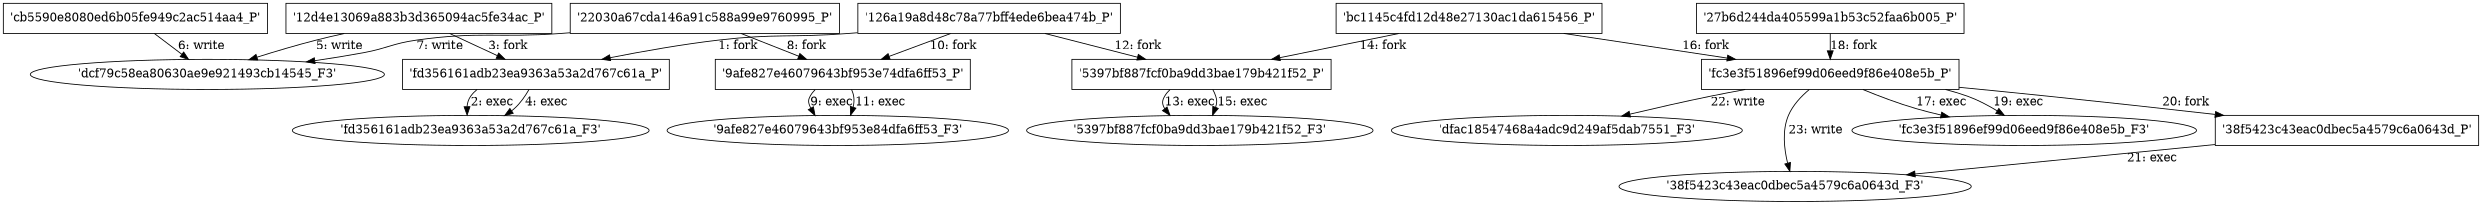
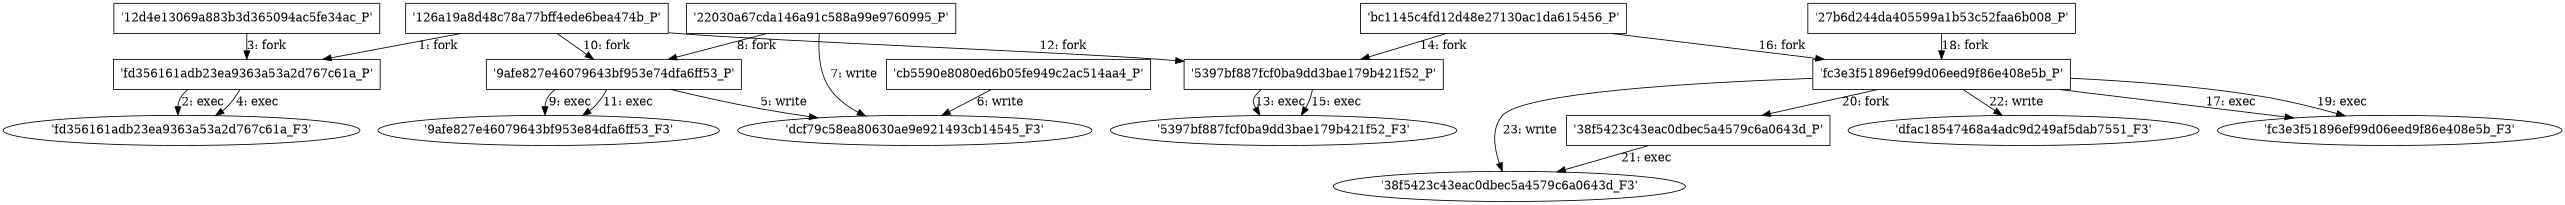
node "'27b6d244da405599a1b53c52faa6b005_P'": label "'27b6d244da405599a1b53c52faa6b005_P'" -> "'27b6d244da405599a1b53c52faa6b008_P'"
edge "'12d4e13069a883b3d365094ac5fe34ac_P'" -> "'dcf79c58ea80630ae9e921493cb14545_F3'": now "'9afe827e46079643bf953e74dfa6ff53_P'" -> "'dcf79c58ea80630ae9e921493cb14545_F3'"
